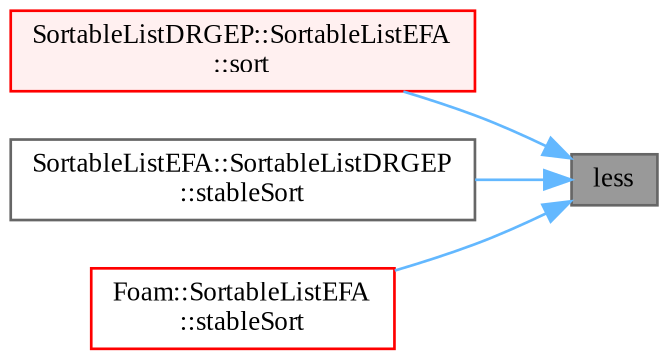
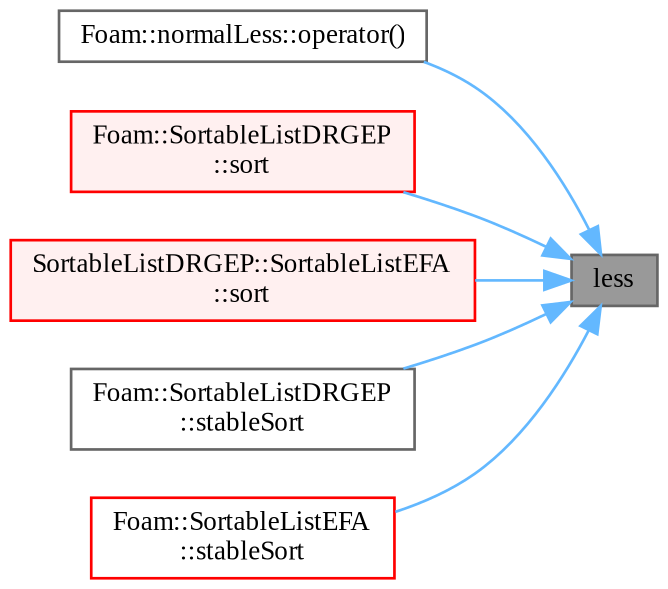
node "Foam::normalLess::operator()": added
node "Foam::SortableListDRGEP ::sort": added
node "SortableListEFA::SortableListDRGEP ::stableSort": label "SortableListEFA::SortableListDRGEP ::stableSort" -> "Foam::SortableListDRGEP ::stableSort"
